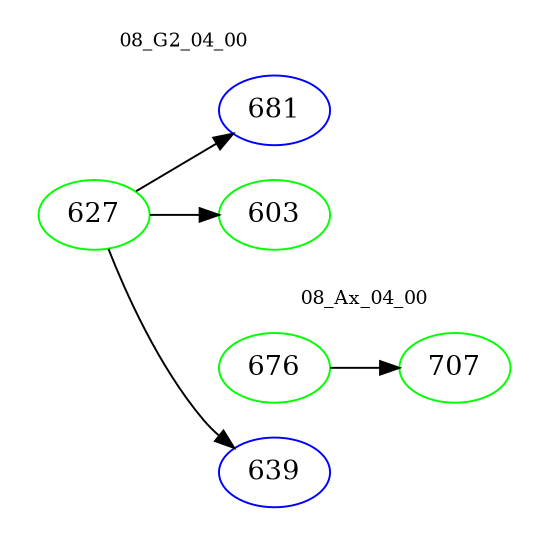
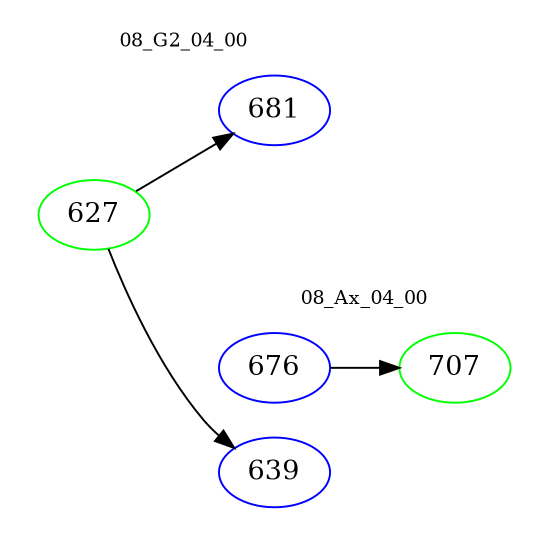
node "603": removed
node "676": color green -> blue
